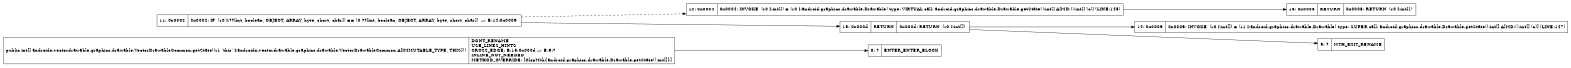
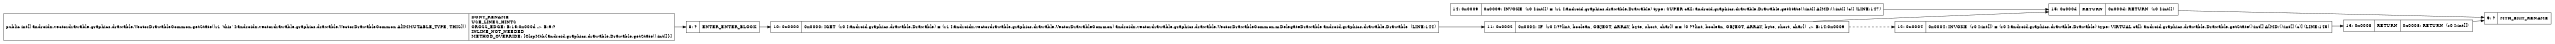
edge "13: 0x0008" -> "9: ?": added
edge "15: 0x000d" -> "14: 0x0009": reversed
node "10: 0x0000": added
